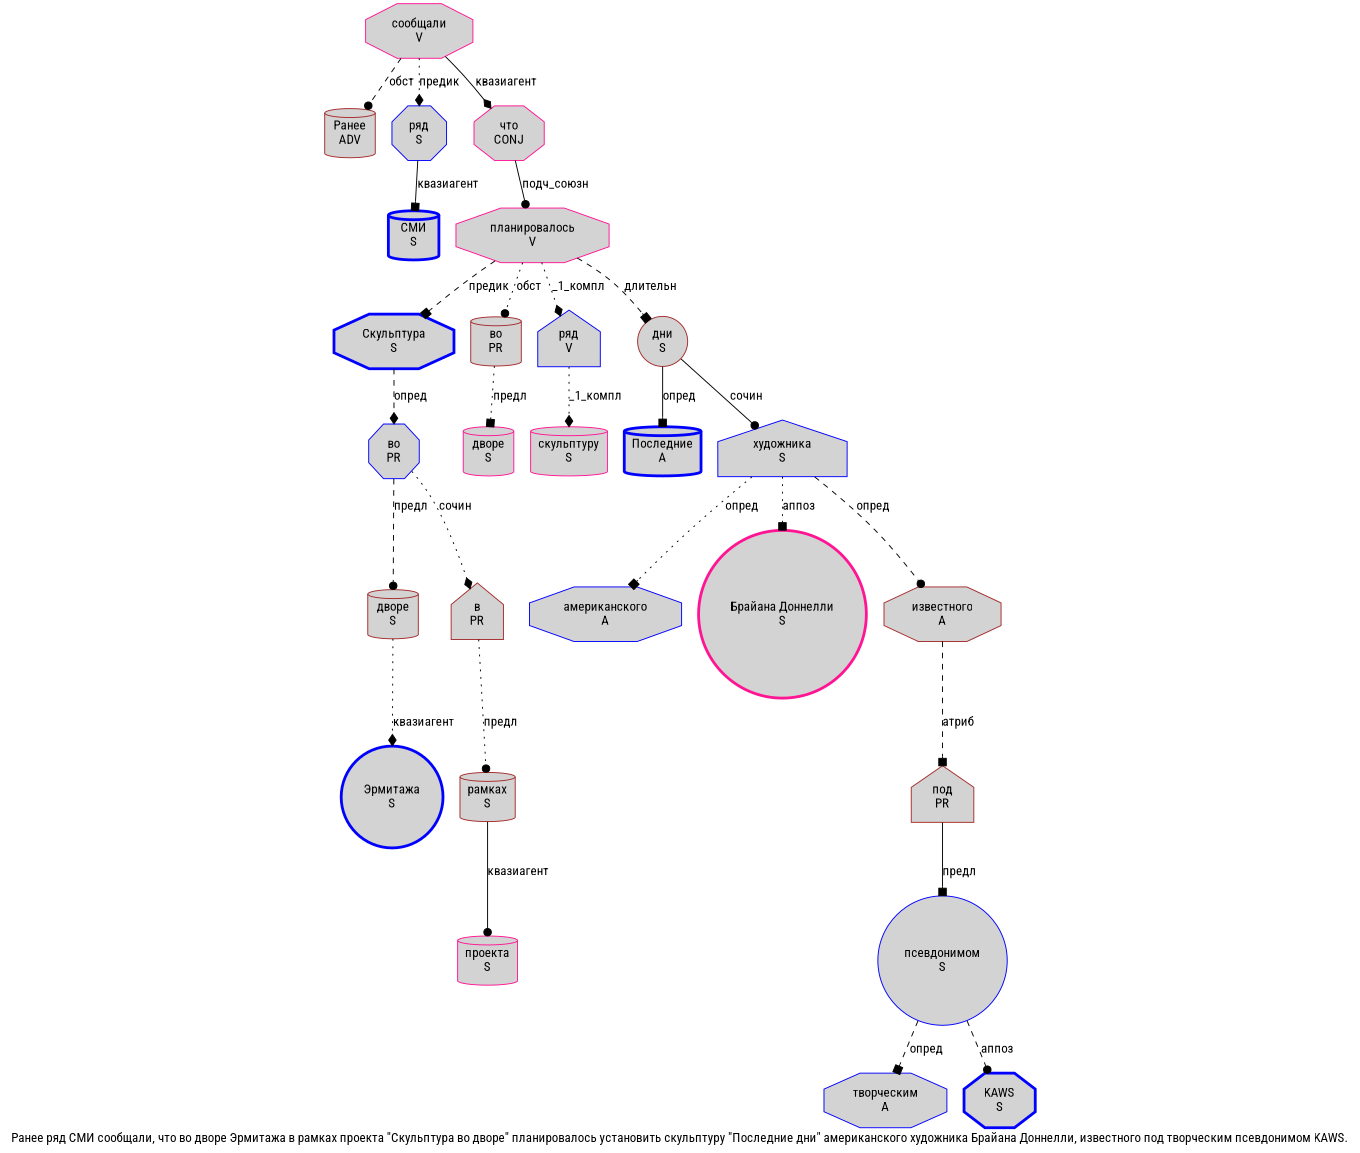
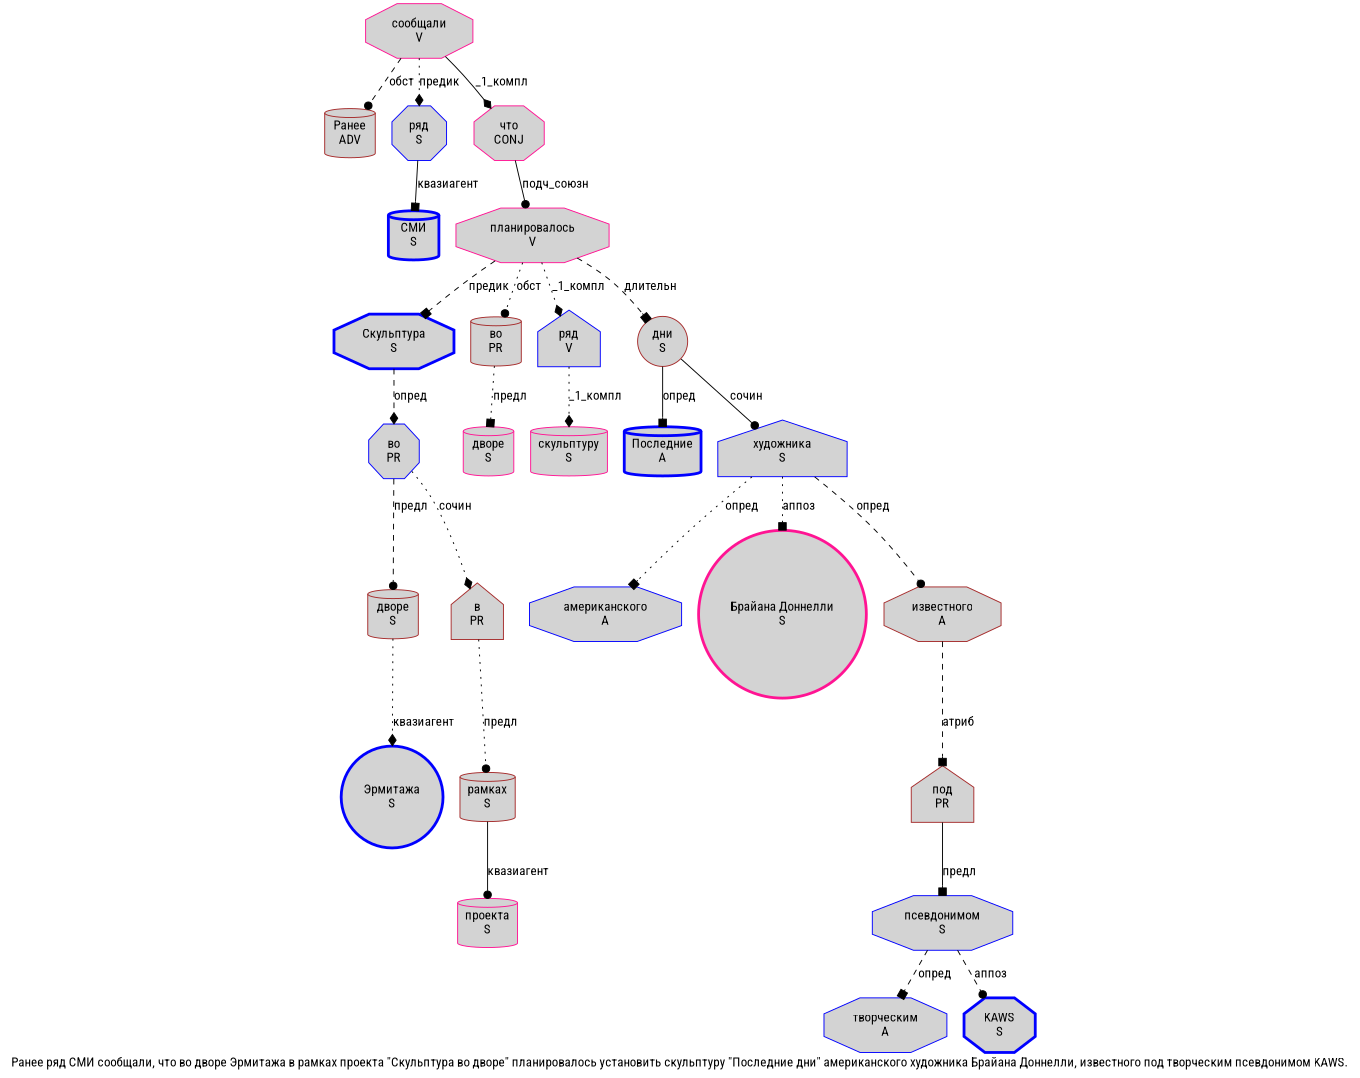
edge "сообщали V" -> "что CONJ": label "квазиагент" -> "_1_компл"
node "псевдонимом S": shape circle -> octagon
